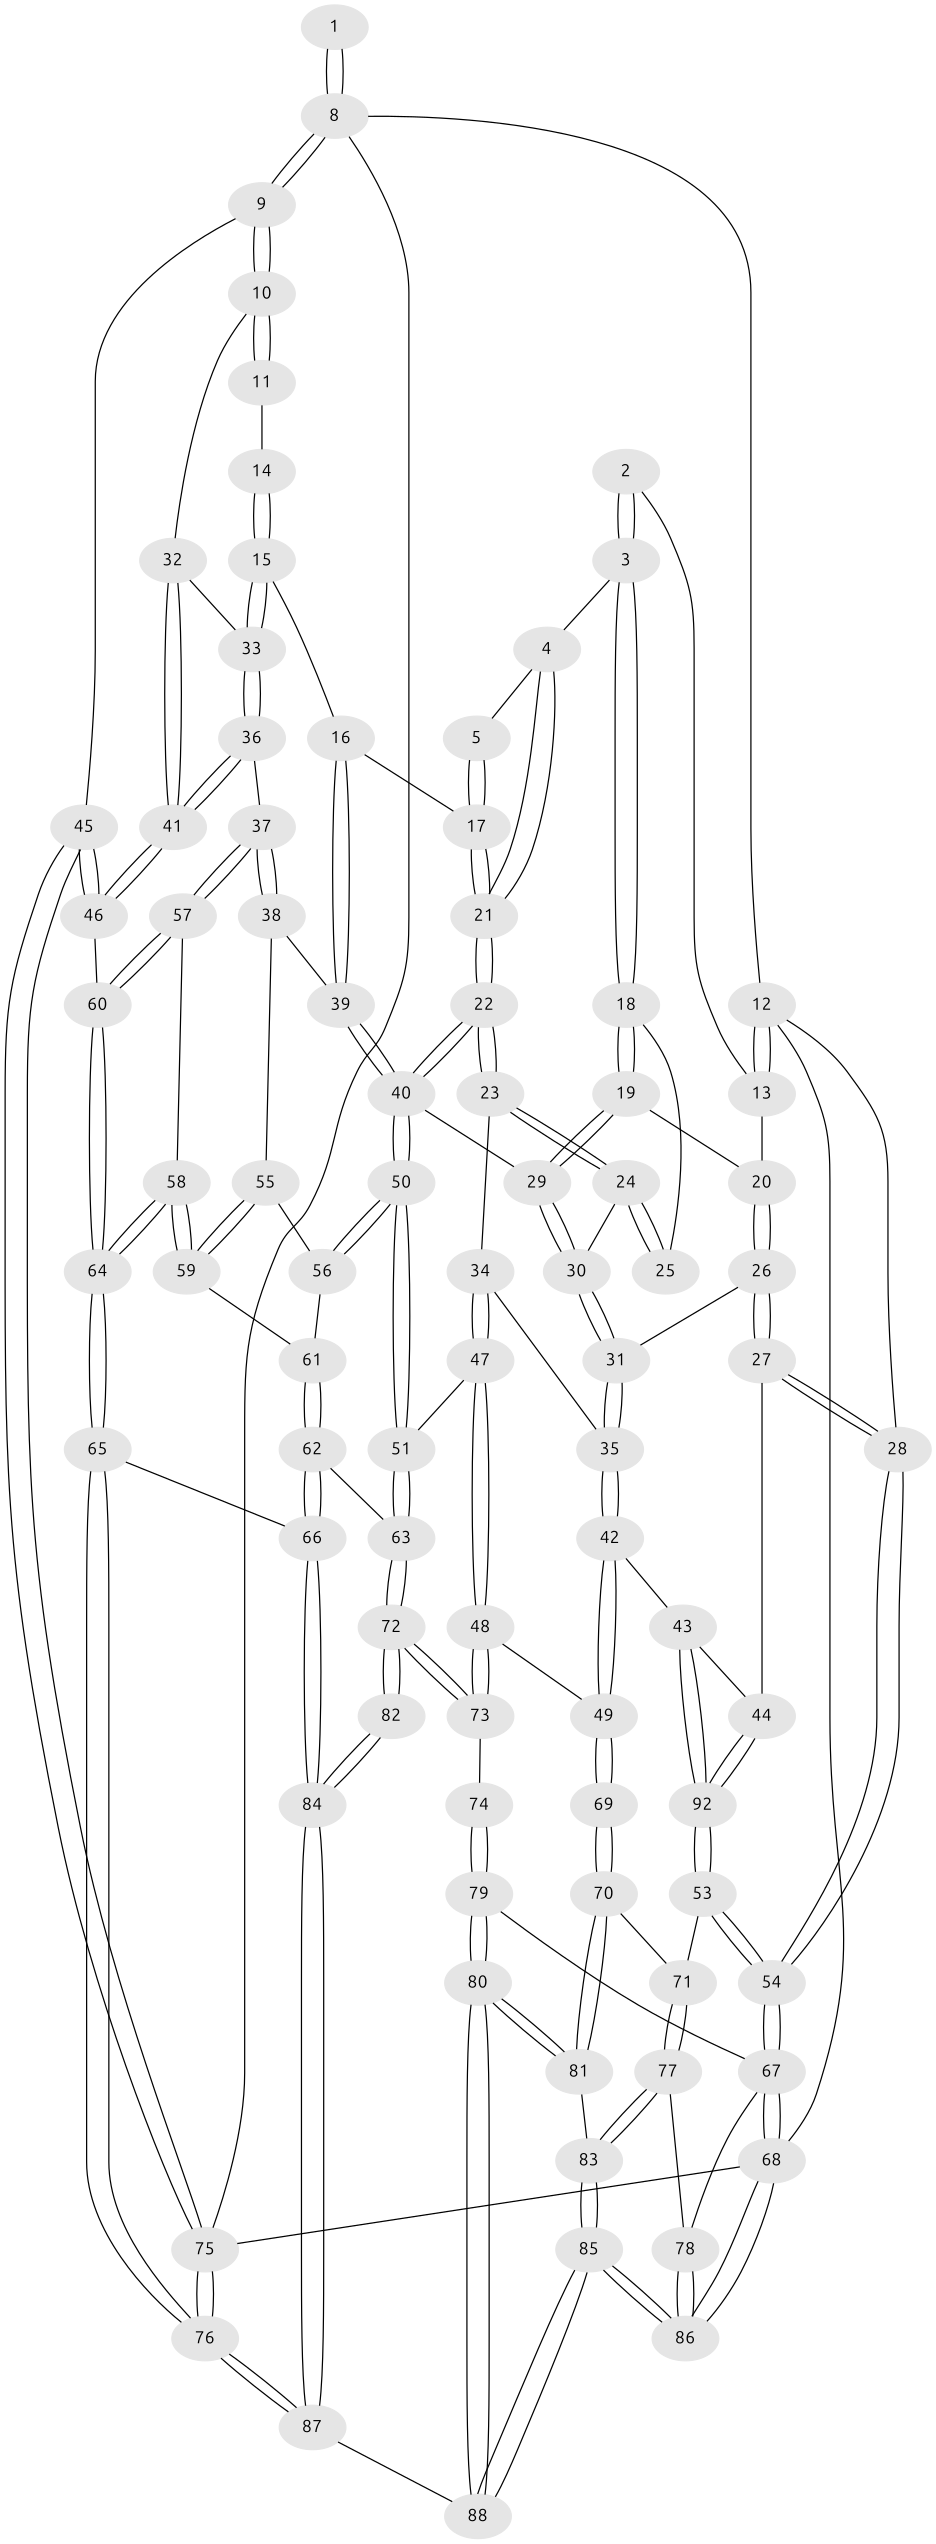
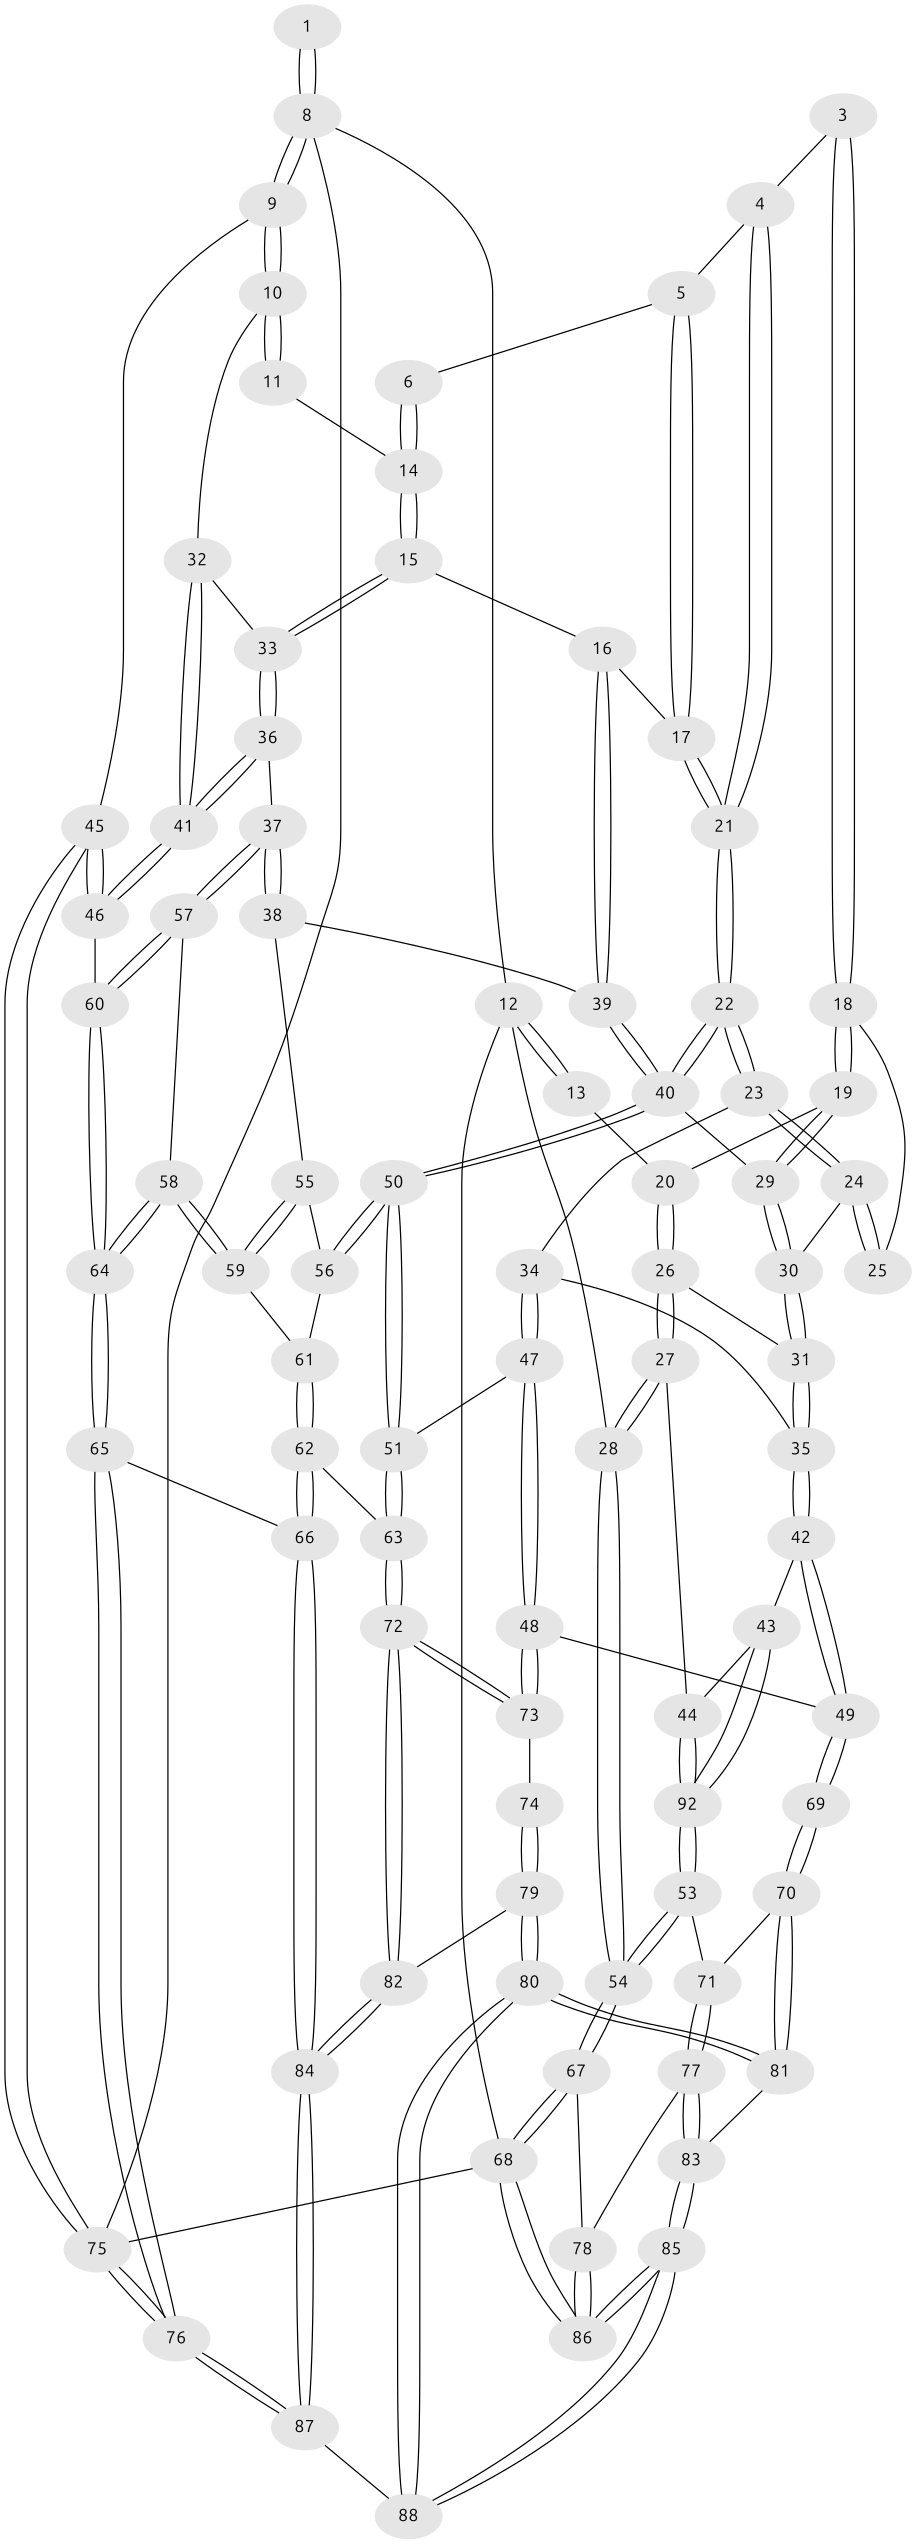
node "6": added
node "2": removed
edge "79" -- "67": now "79" -- "82"
